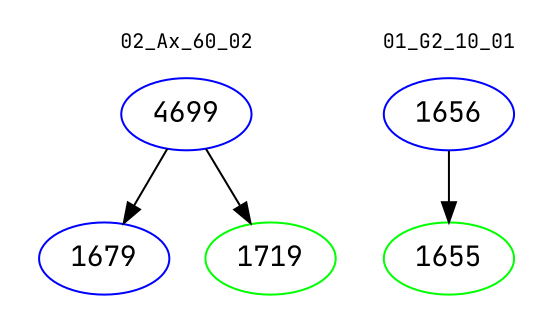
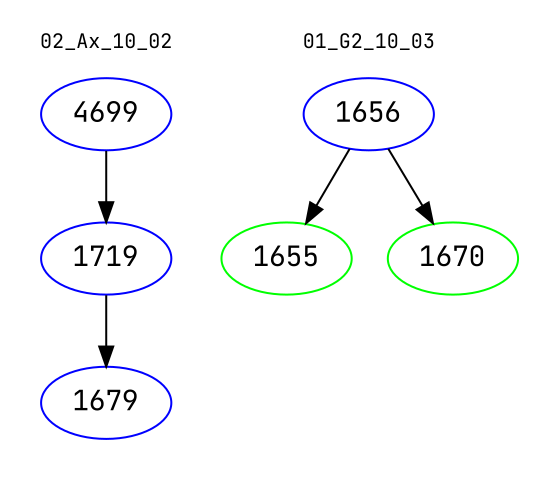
cluster "02_Ax_60_02": label "02_Ax_60_02" -> "02_Ax_10_02"
cluster "01_G2_10_01": label "01_G2_10_01" -> "01_G2_10_03"
edge "4699" -> "1679": now "1719" -> "1679"
node "1719": color green -> blue
node "1670": added
